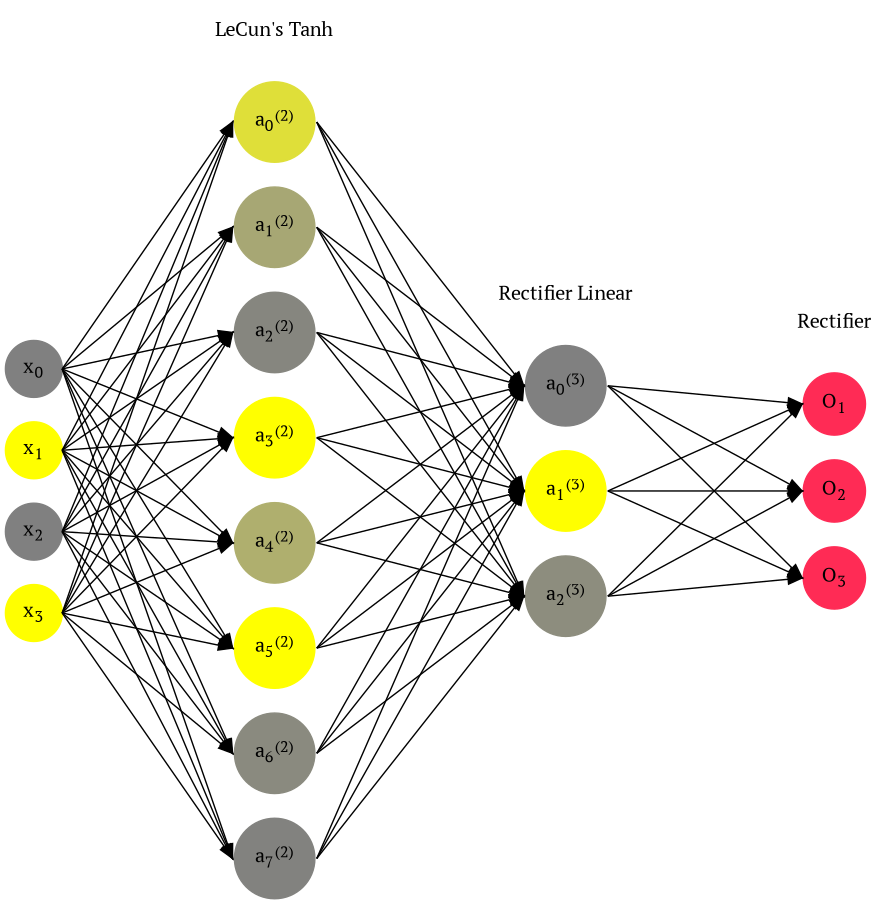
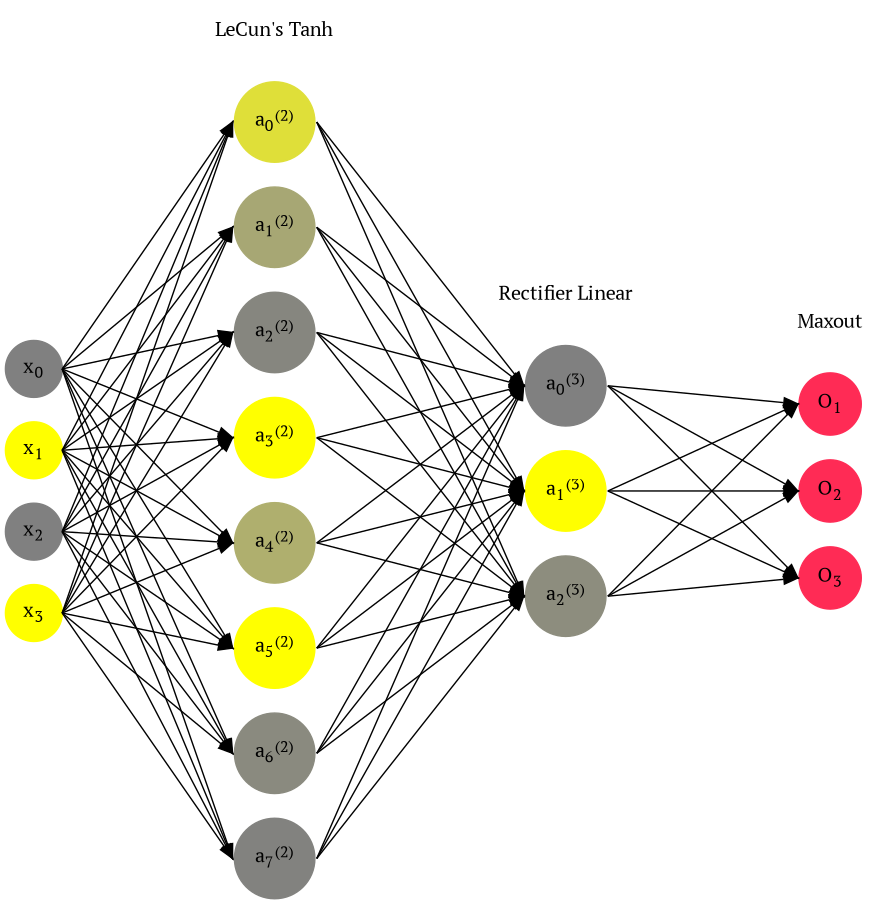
node "Rectifier": label "Rectifier" -> "Maxout"
